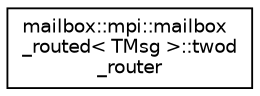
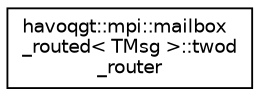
node "mailbox::mpi::mailbox _routed< TMsg >::twod _router": label "mailbox::mpi::mailbox _routed< TMsg >::twod _router" -> "havoqgt::mpi::mailbox _routed< TMsg >::twod _router"
